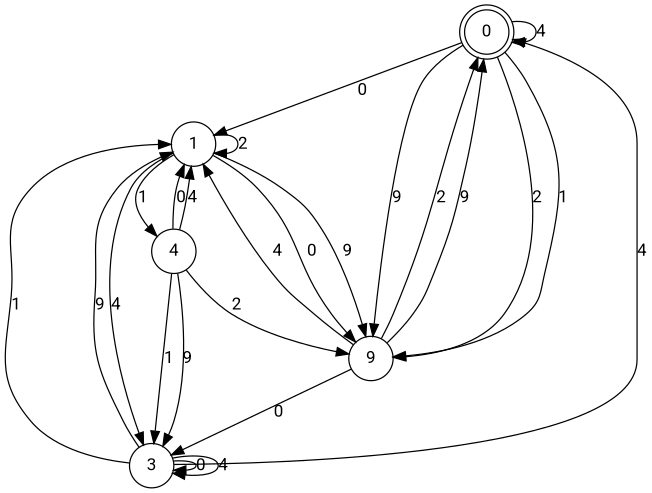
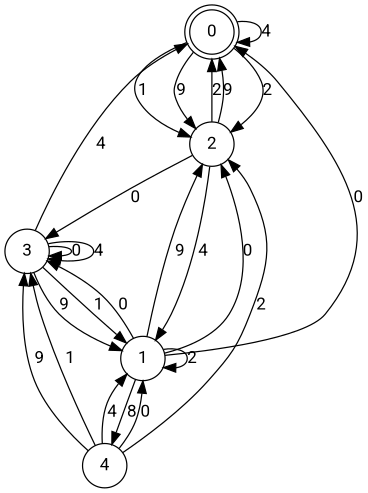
edge "0" -> "1": reversed
edge "1" -> "4": label "1" -> "8"
edge "1" -> "3": label "4" -> "0"
node "9": label "9" -> "2"
